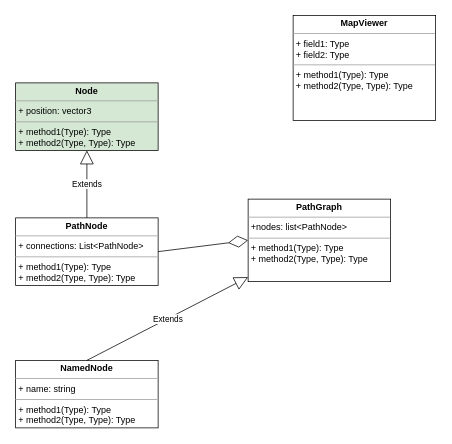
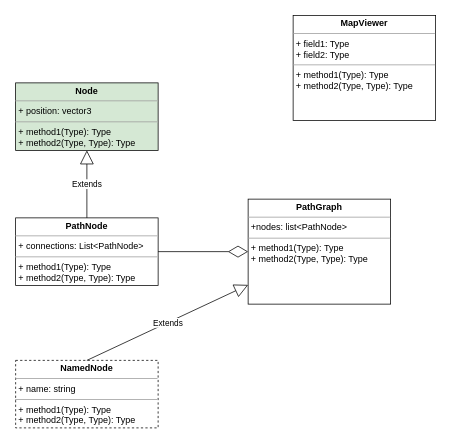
node "PathGraph +nodes: list<PathNode> + method1(Type): Type + method2(Type, Type): Type": size 143x83 -> 143x105
node "NamedNode + name: string + method1(Type): Type + method2(Type, Type): Type": style solid -> dashed
